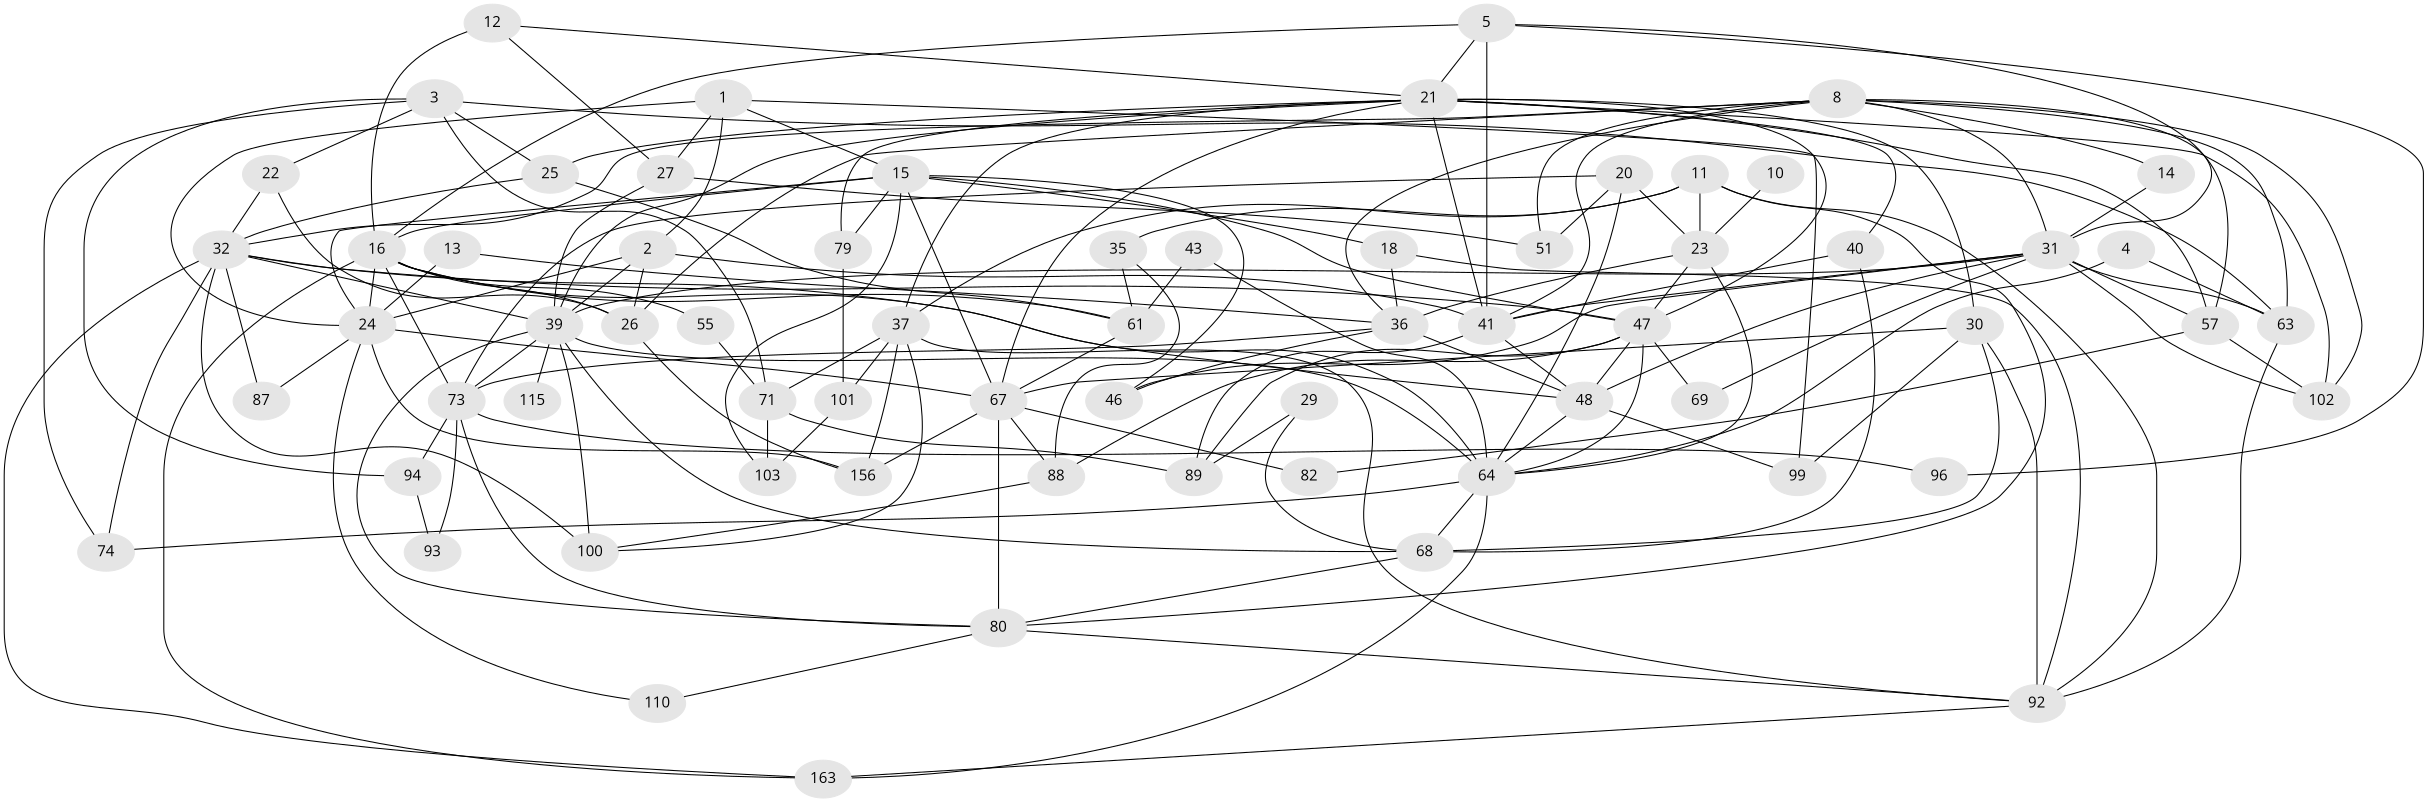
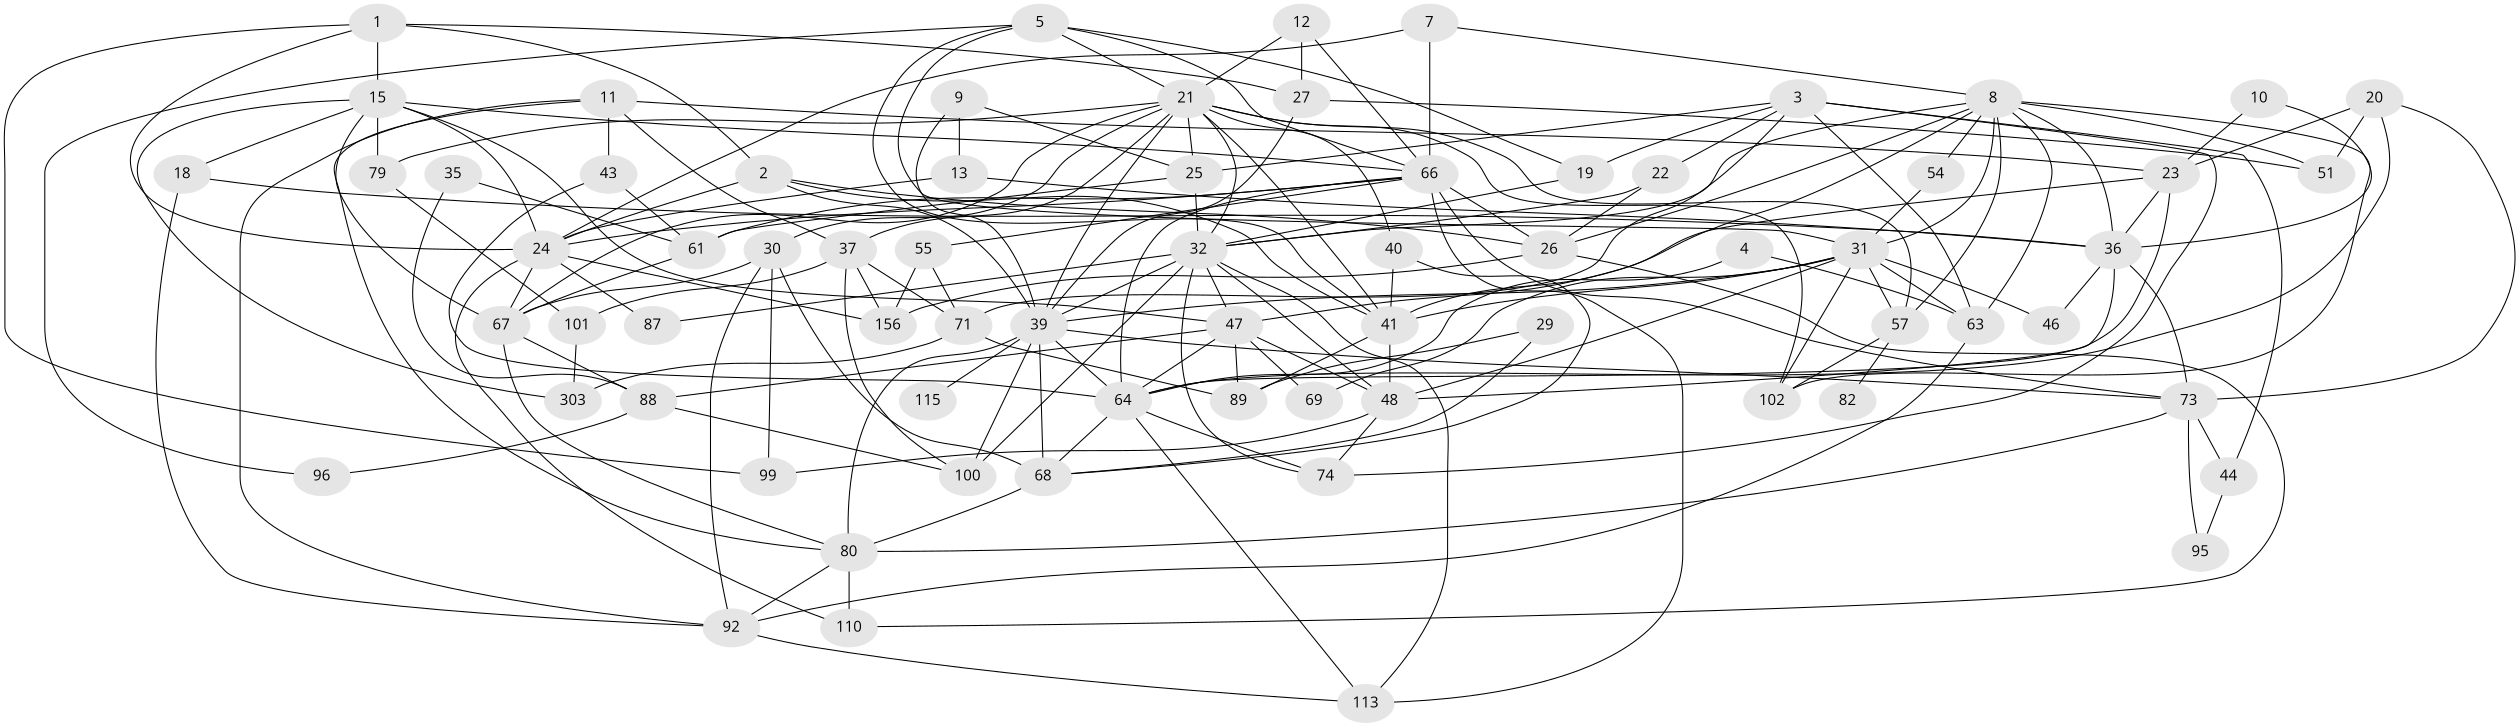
node "7": added
node "9": added
edge "21" -- "47": now "21" -- "32"
node "19": added
node "14": label "14" -> "54"
edge "15" -- "46": removed
edge "11" -- "35": now "11" -- "43"
edge "10" -- "36": added
node "16": label "16" -> "66"
edge "67" -- "156": now "55" -- "156"
edge "67" -- "82": removed
edge "48" -- "64": now "48" -- "74"
edge "73" -- "96": now "88" -- "96"
node "94": label "94" -> "44"
node "103": label "103" -> "303"
node "93": label "93" -> "95"
edge "37" -- "92": removed
edge "26" -- "110": added
node "163": label "163" -> "113"
